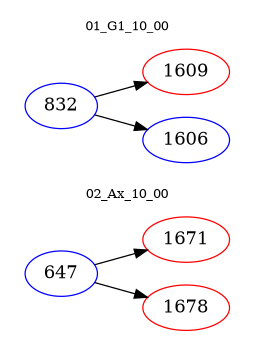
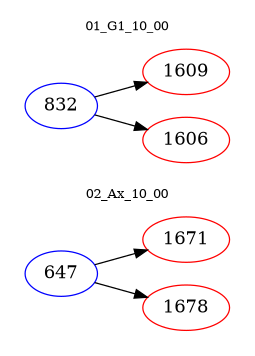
node "1606": color blue -> red
